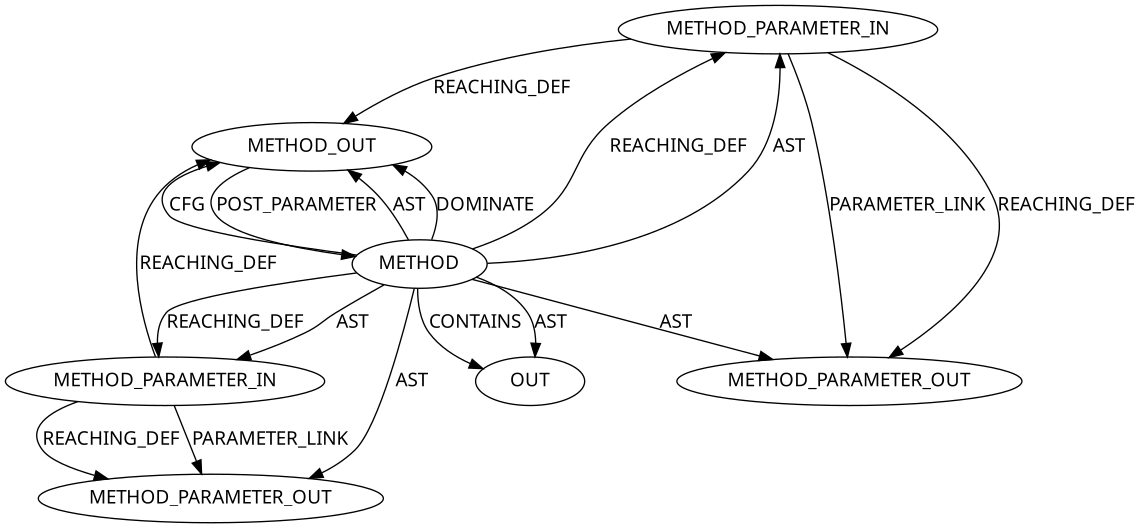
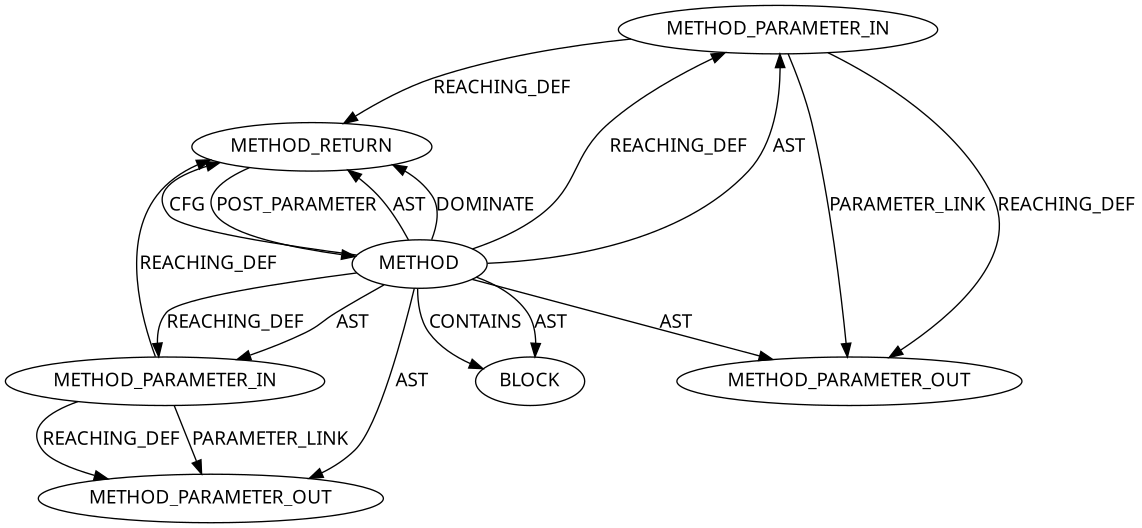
node "METHOD_OUT": label "METHOD_OUT" -> "METHOD_RETURN"
node "OUT": label "OUT" -> "BLOCK"
